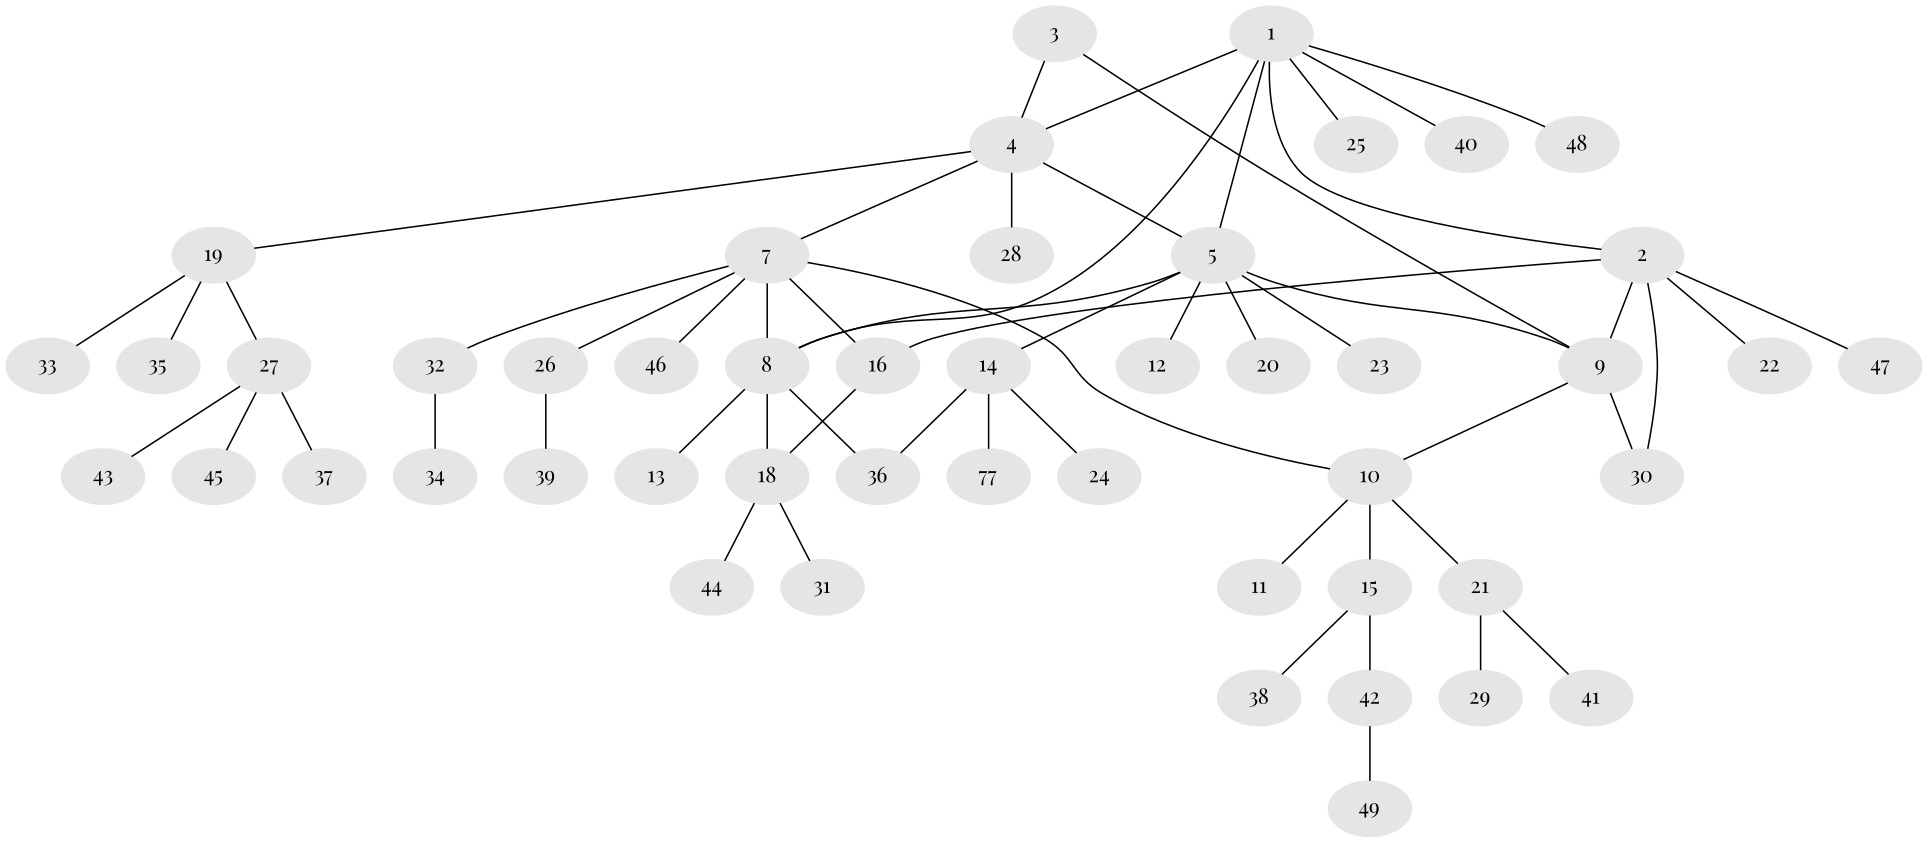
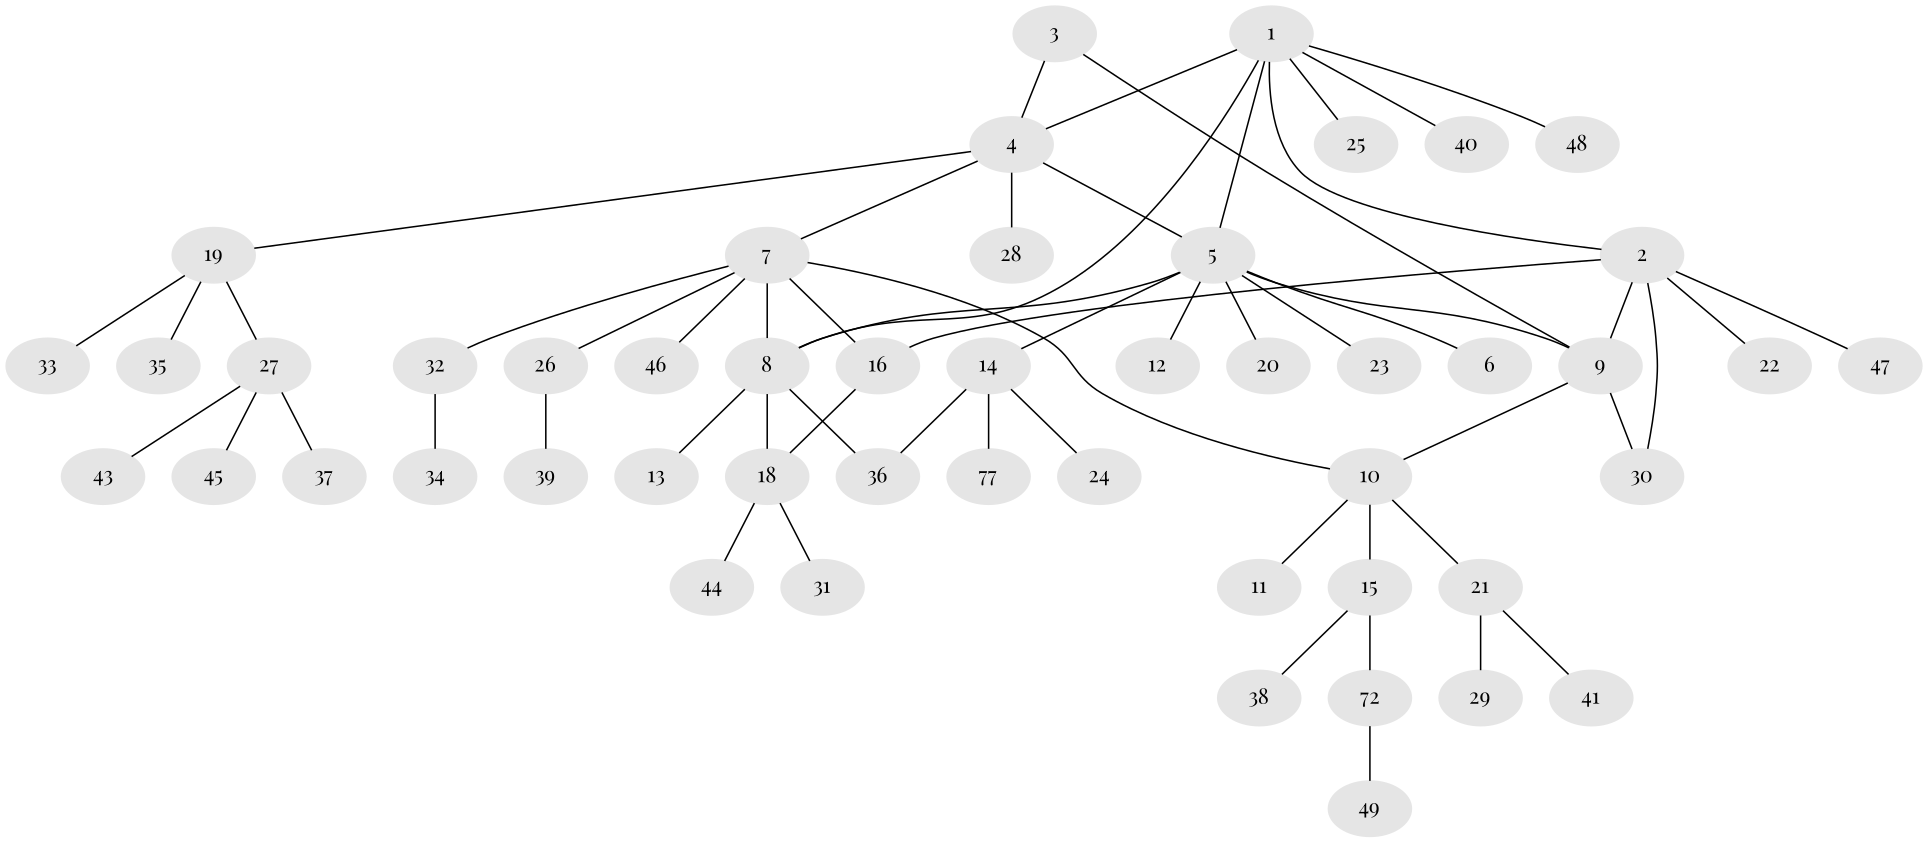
node "6": added
node "42": label "42" -> "72"
